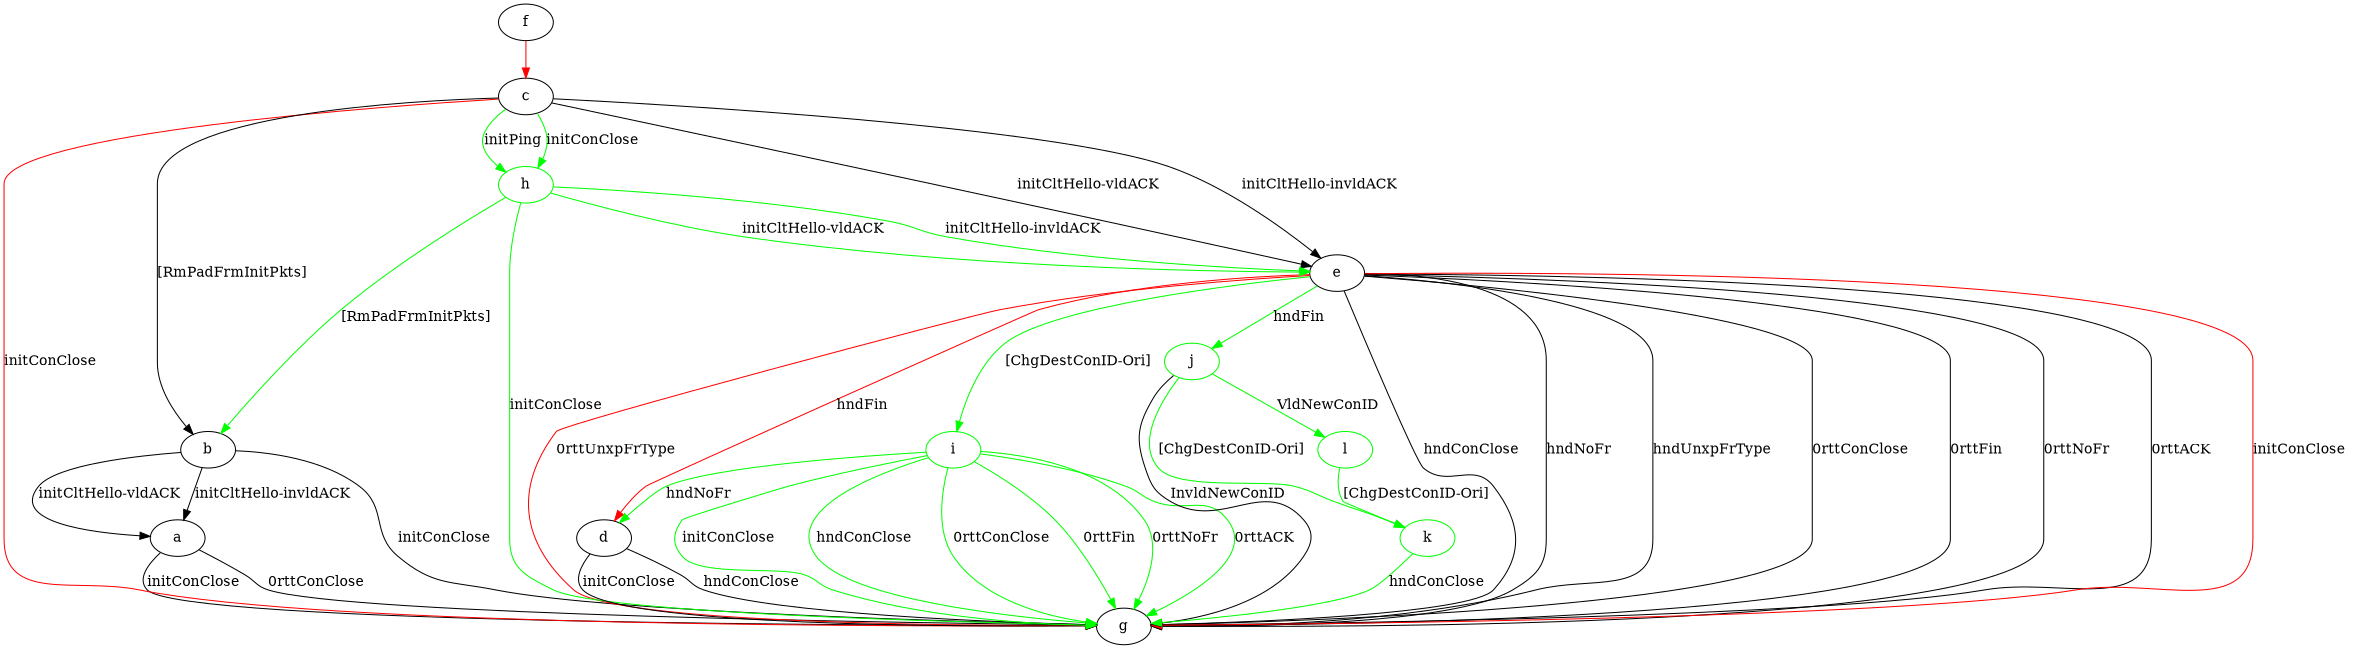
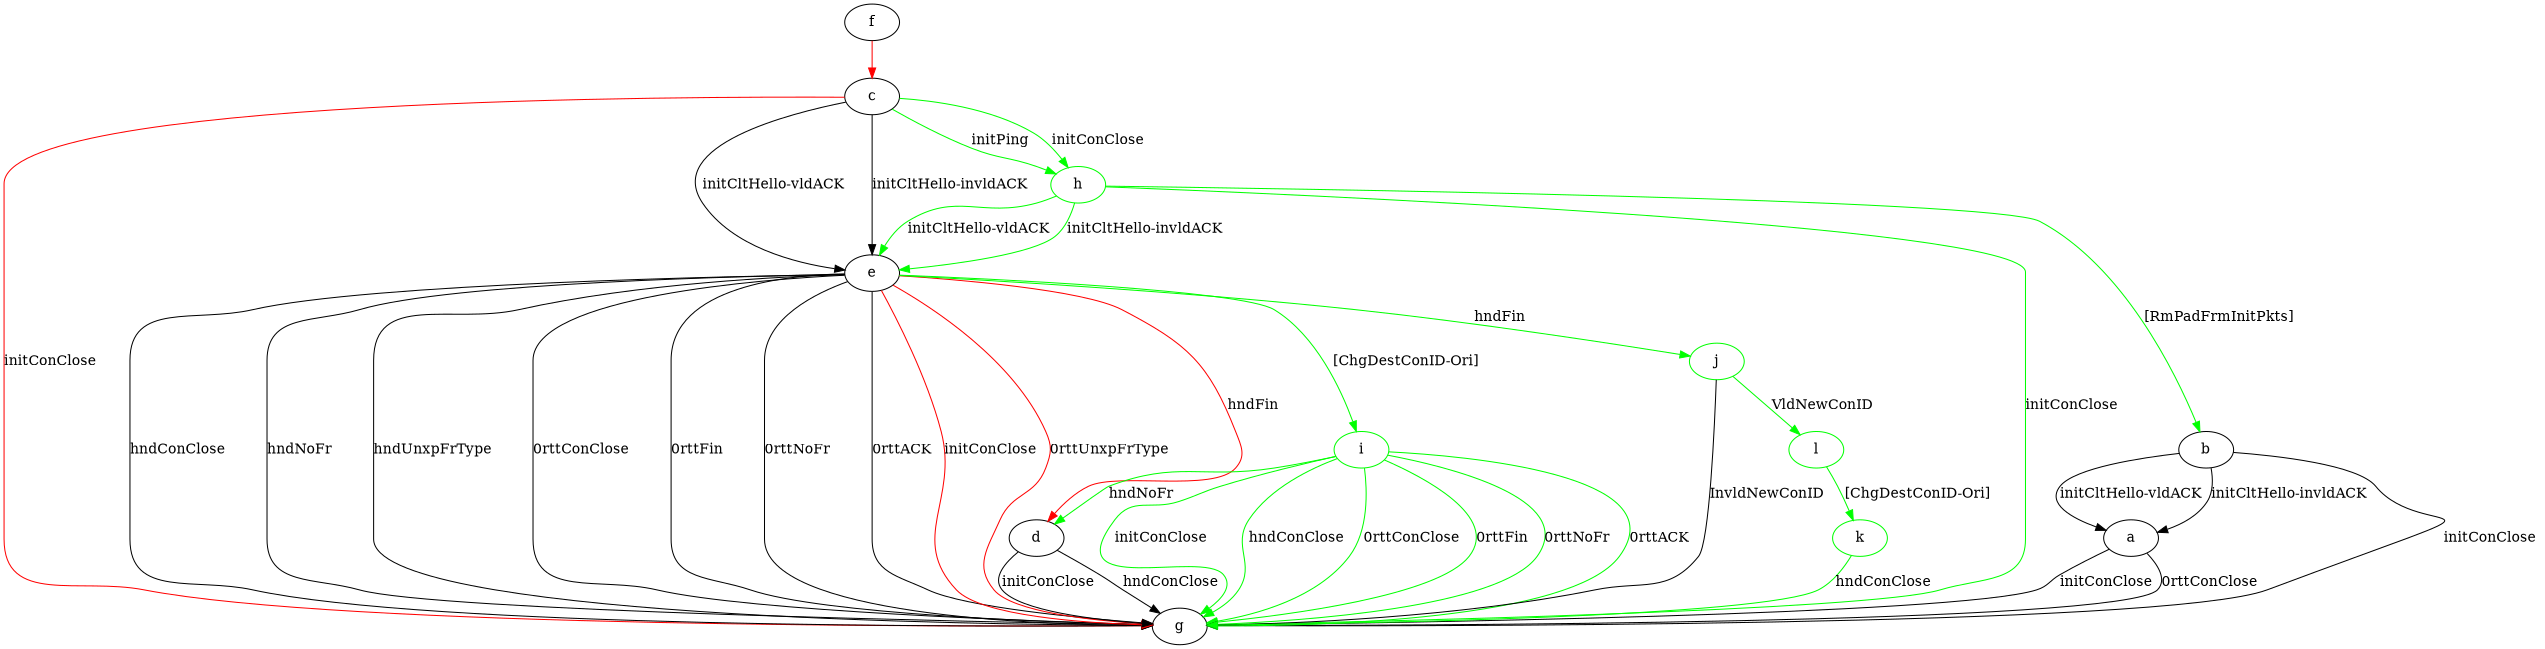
edge "c" -> "b": removed, label "[RmPadFrmInitPkts]"
edge "j" -> "k": removed, label "[ChgDestConID-Ori]"
